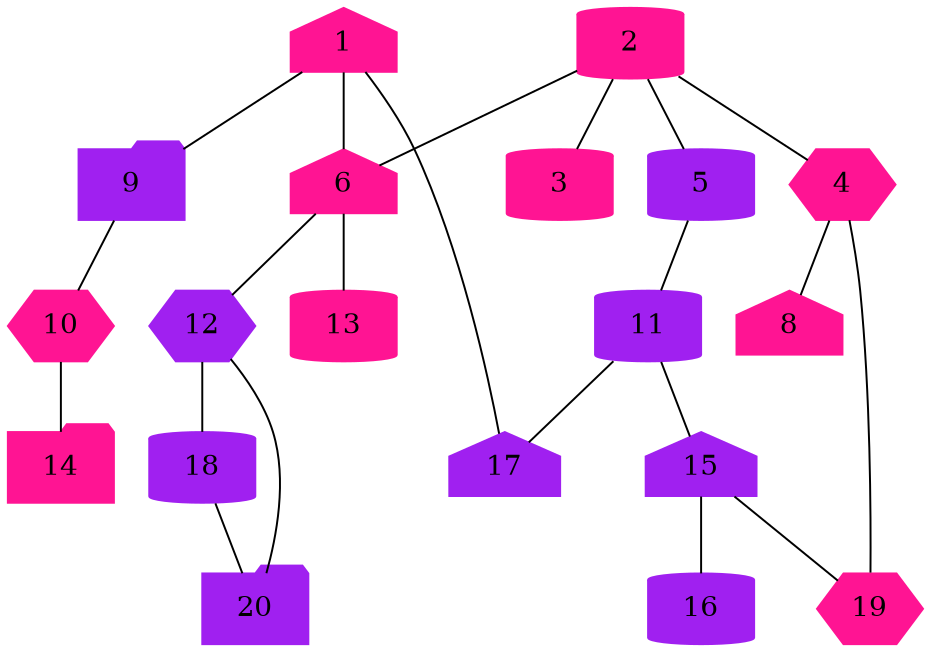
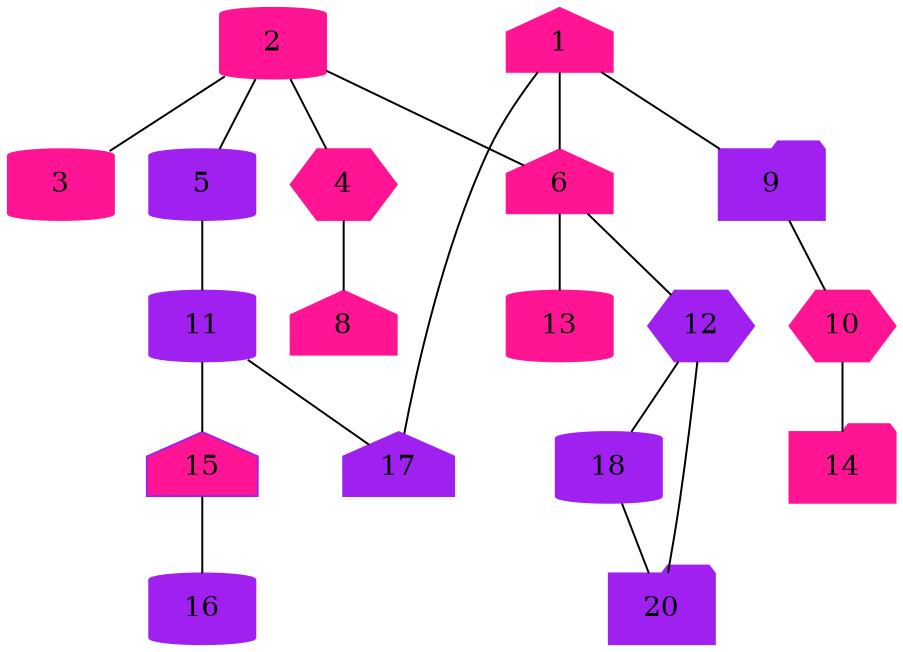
node "15": fillcolor purple -> deeppink
node "19": removed
